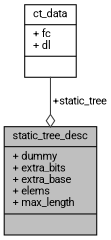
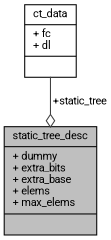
node "static_tree_desc": text "+ max_length" -> "+ max_elems"
